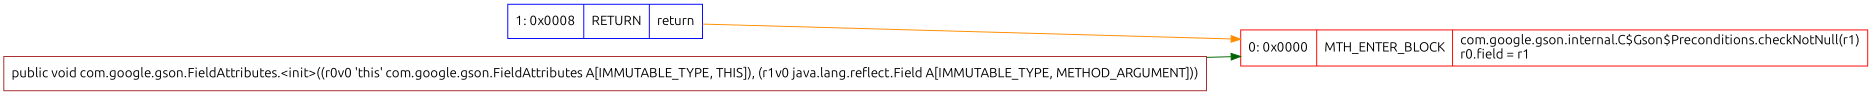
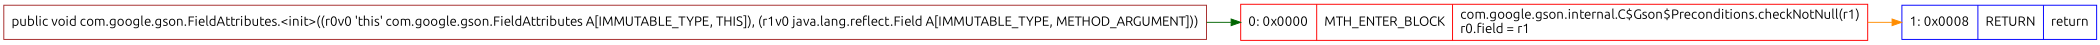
edge "1: 0x0008" -> "0: 0x0000": reversed
